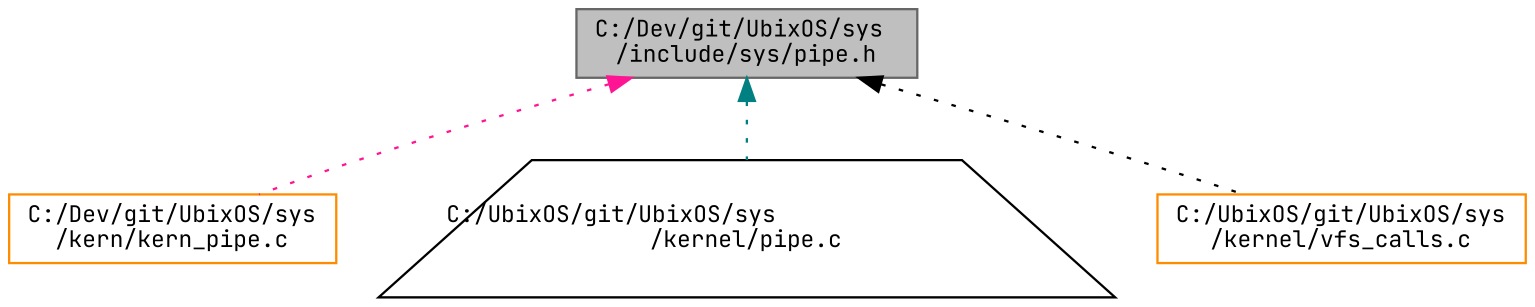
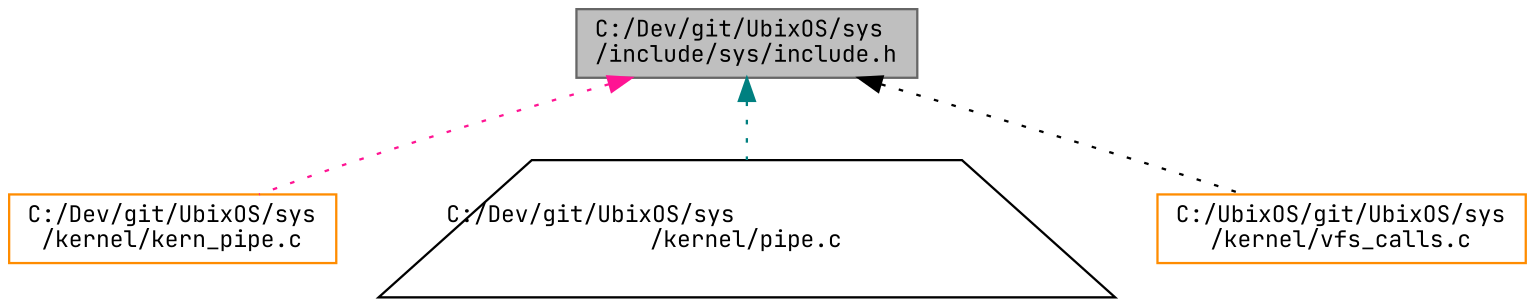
node "C:/Dev/git/UbixOS/sys /include/sys/pipe.h": label "C:/Dev/git/UbixOS/sys /include/sys/pipe.h" -> "C:/Dev/git/UbixOS/sys /include/sys/include.h"
node "C:/Dev/git/UbixOS/sys /kern/kern_pipe.c": label "C:/Dev/git/UbixOS/sys /kern/kern_pipe.c" -> "C:/Dev/git/UbixOS/sys /kernel/kern_pipe.c"
node "C:/UbixOS/git/UbixOS/sys /kernel/pipe.c": label "C:/UbixOS/git/UbixOS/sys /kernel/pipe.c" -> "C:/Dev/git/UbixOS/sys /kernel/pipe.c"
